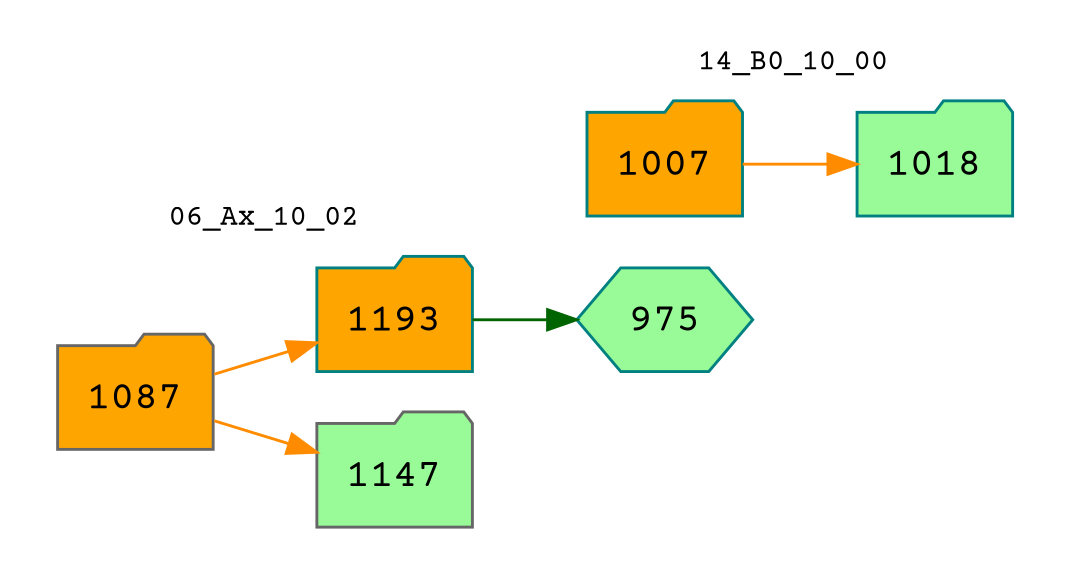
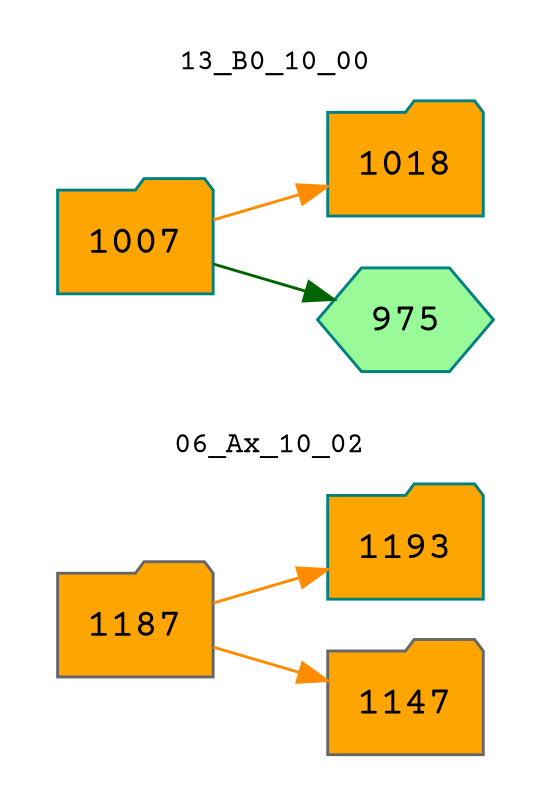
cluster "14_B0_10_00": label "14_B0_10_00" -> "13_B0_10_00"
node "1018": fillcolor palegreen -> orange
edge "1193" -> "975": now "1007" -> "975"
node "1087": label "1087" -> "1187"
node "1147": fillcolor palegreen -> orange
